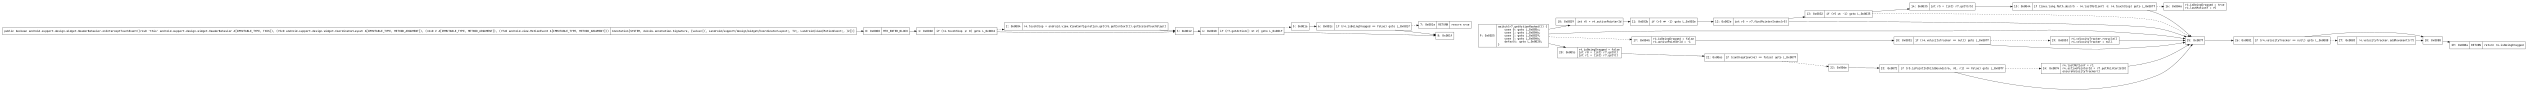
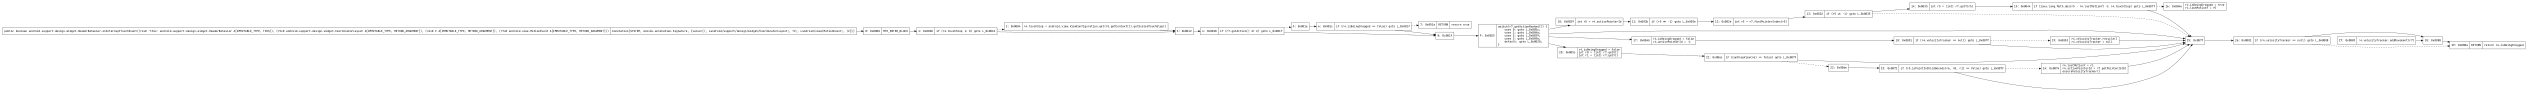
edge "12: 0x002e" -> "25: 0x007f": now "21: 0x006c" -> "25: 0x007f"
edge "8: 0x001f" -> "9: 0x0025": added
edge "9: 0x0025" -> "17: 0x004b": style dashed -> solid
edge "26: 0x0081" -> "27: 0x0083": now "26: 0x0081" -> "29: 0x008a"
